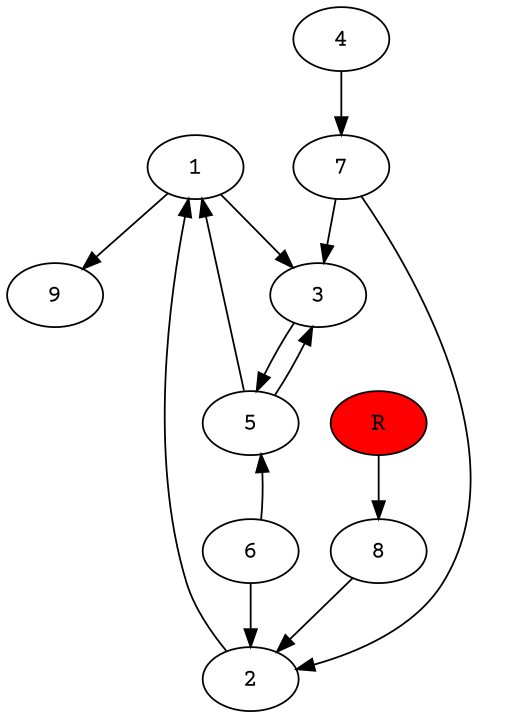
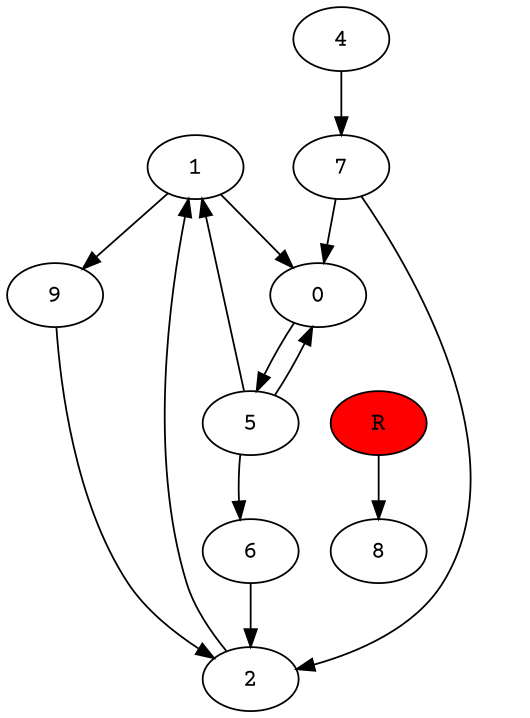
node "3": label "3" -> "0"
edge "6" -> "5": reversed
edge "8" -> "2": now "9" -> "2"
